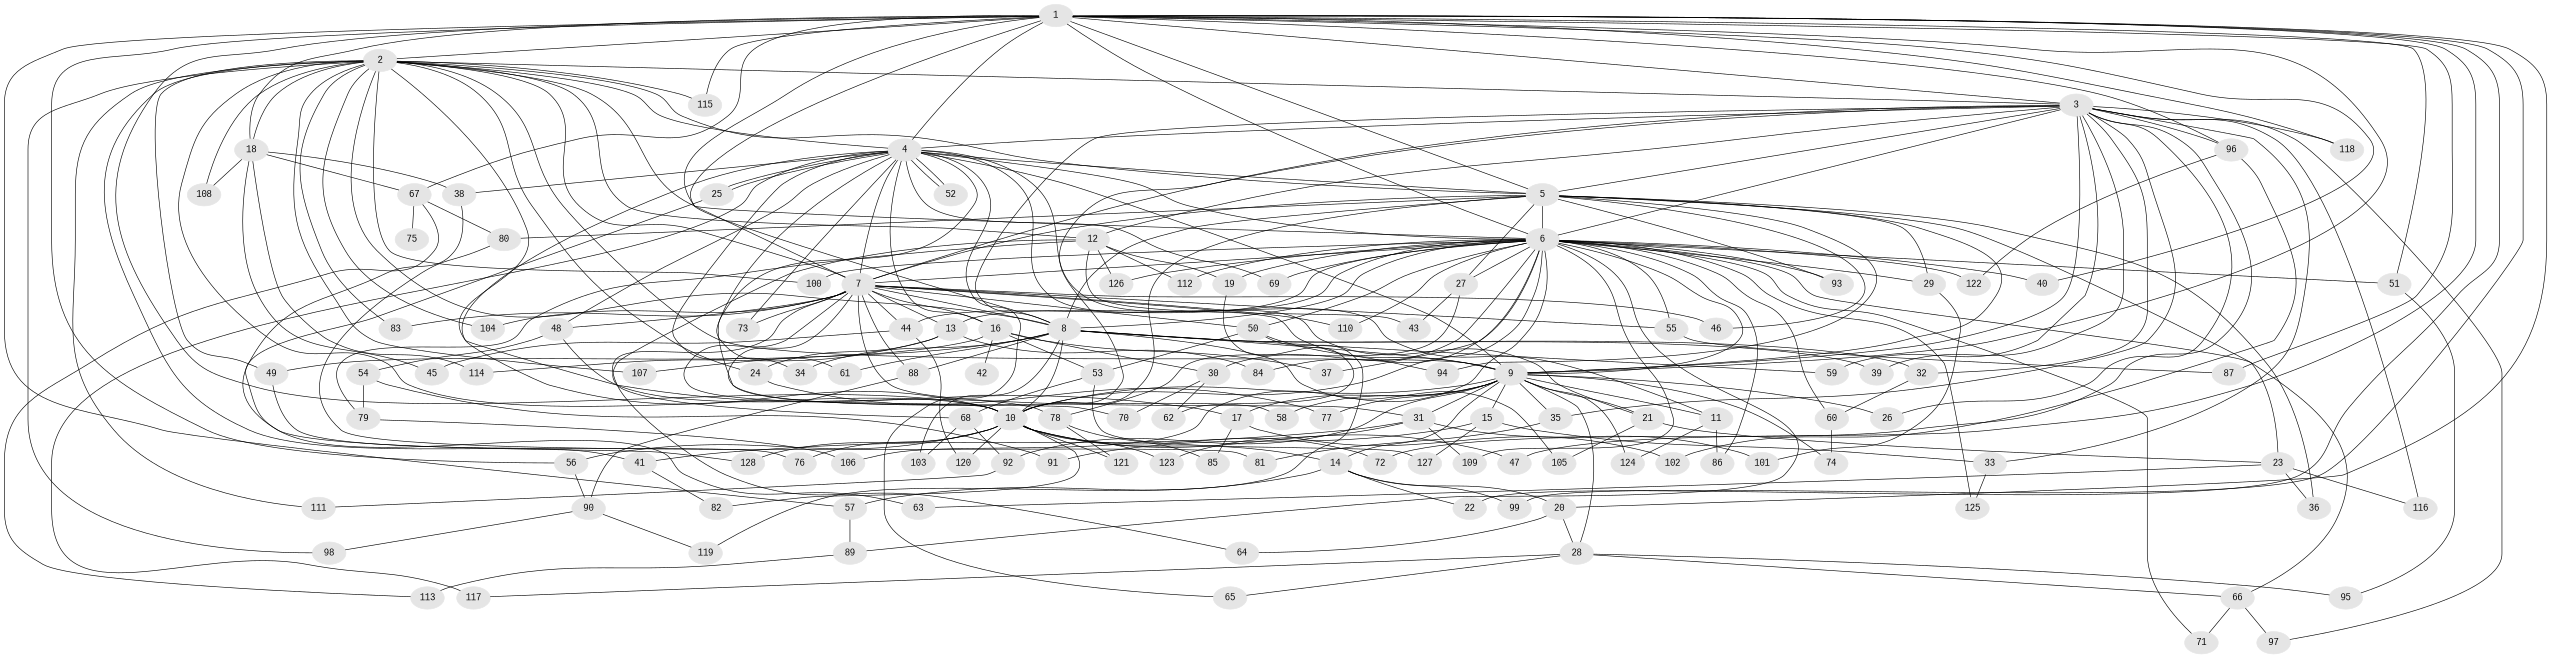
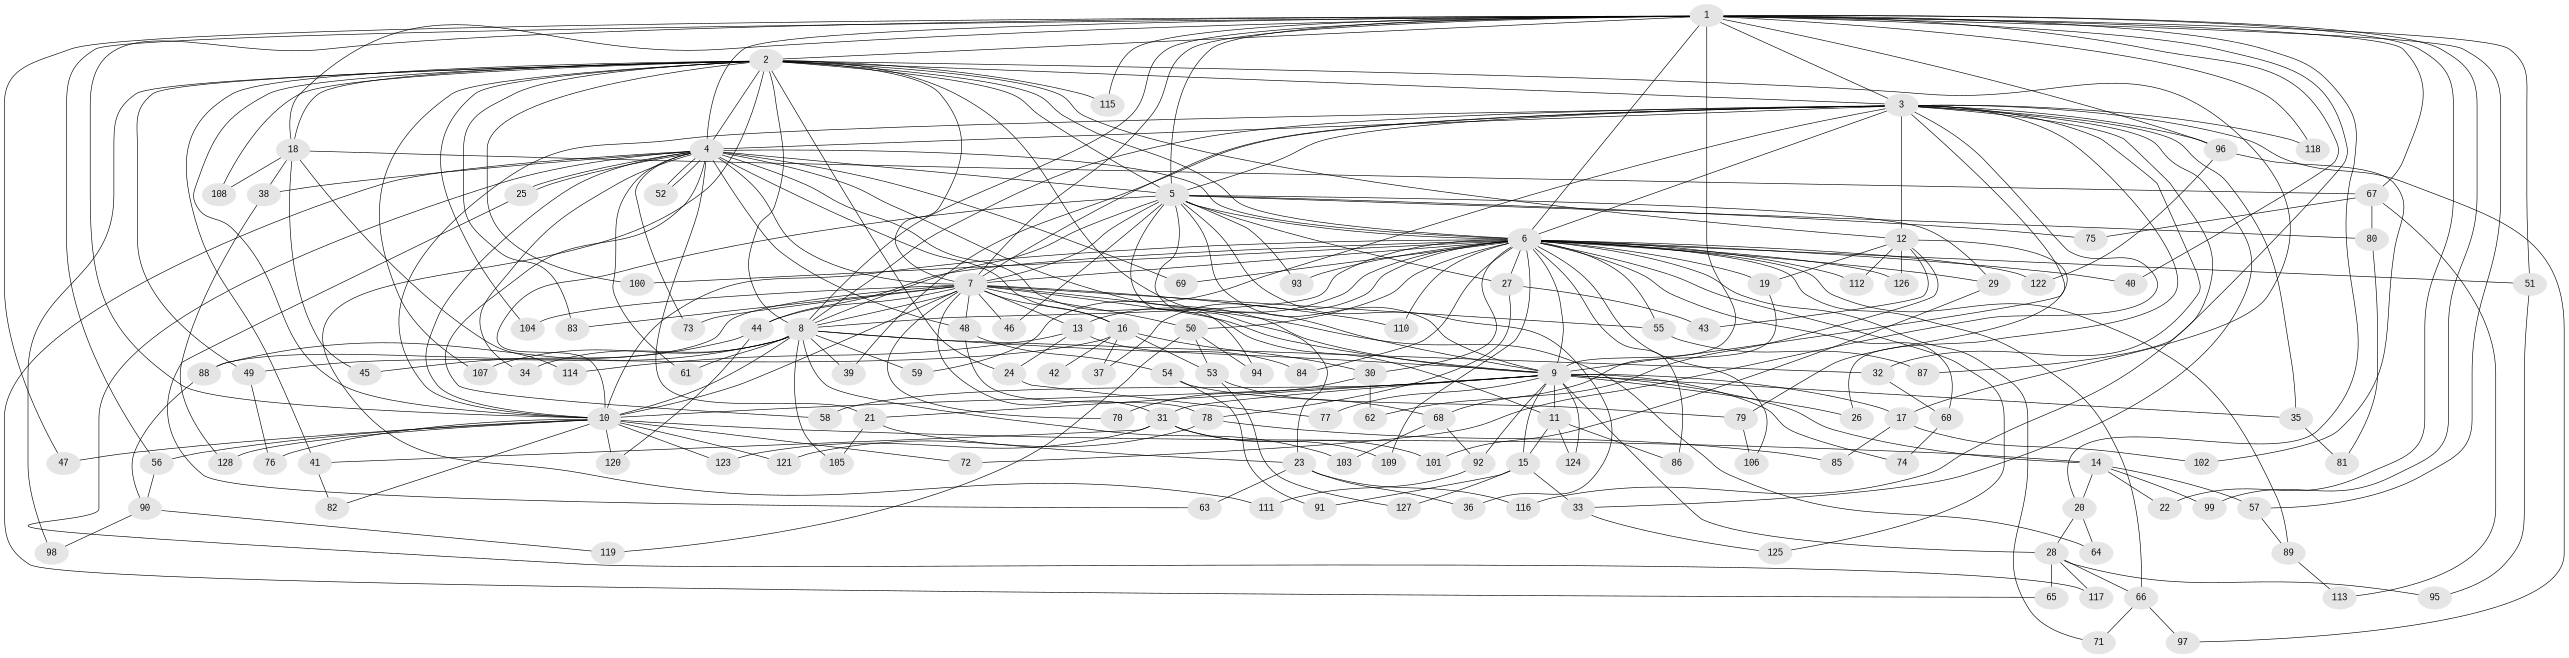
edge "5" -- "75": added
edge "11" -- "15": added
